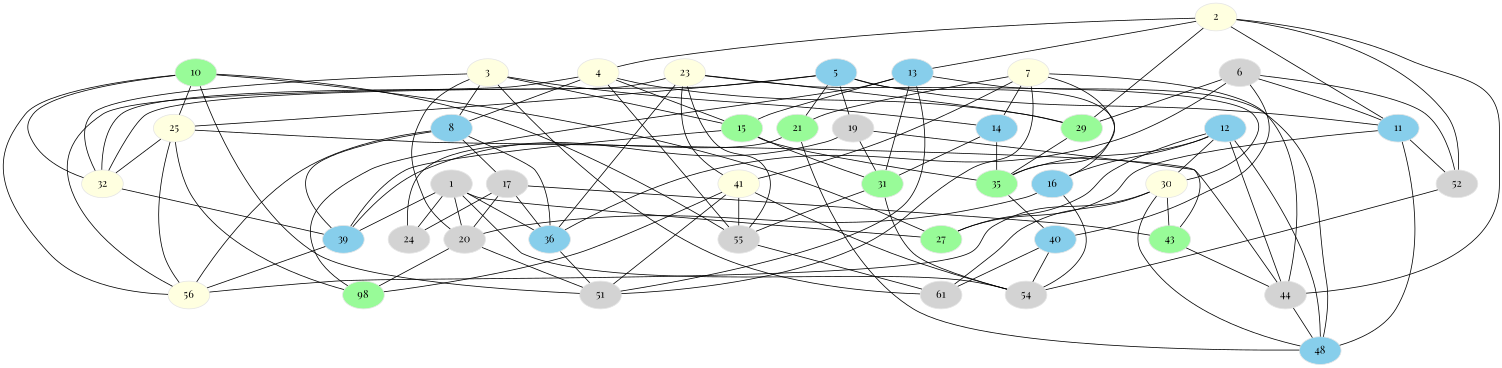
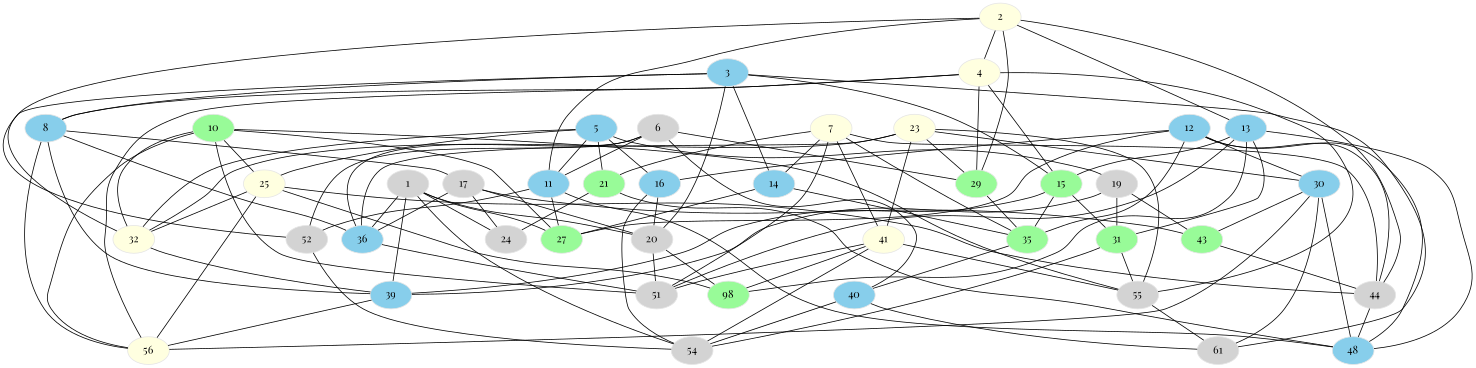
node "3": fillcolor lightyellow -> skyblue
edge "14" -- "31": now "14" -- "27"
node "30": fillcolor lightyellow -> skyblue
